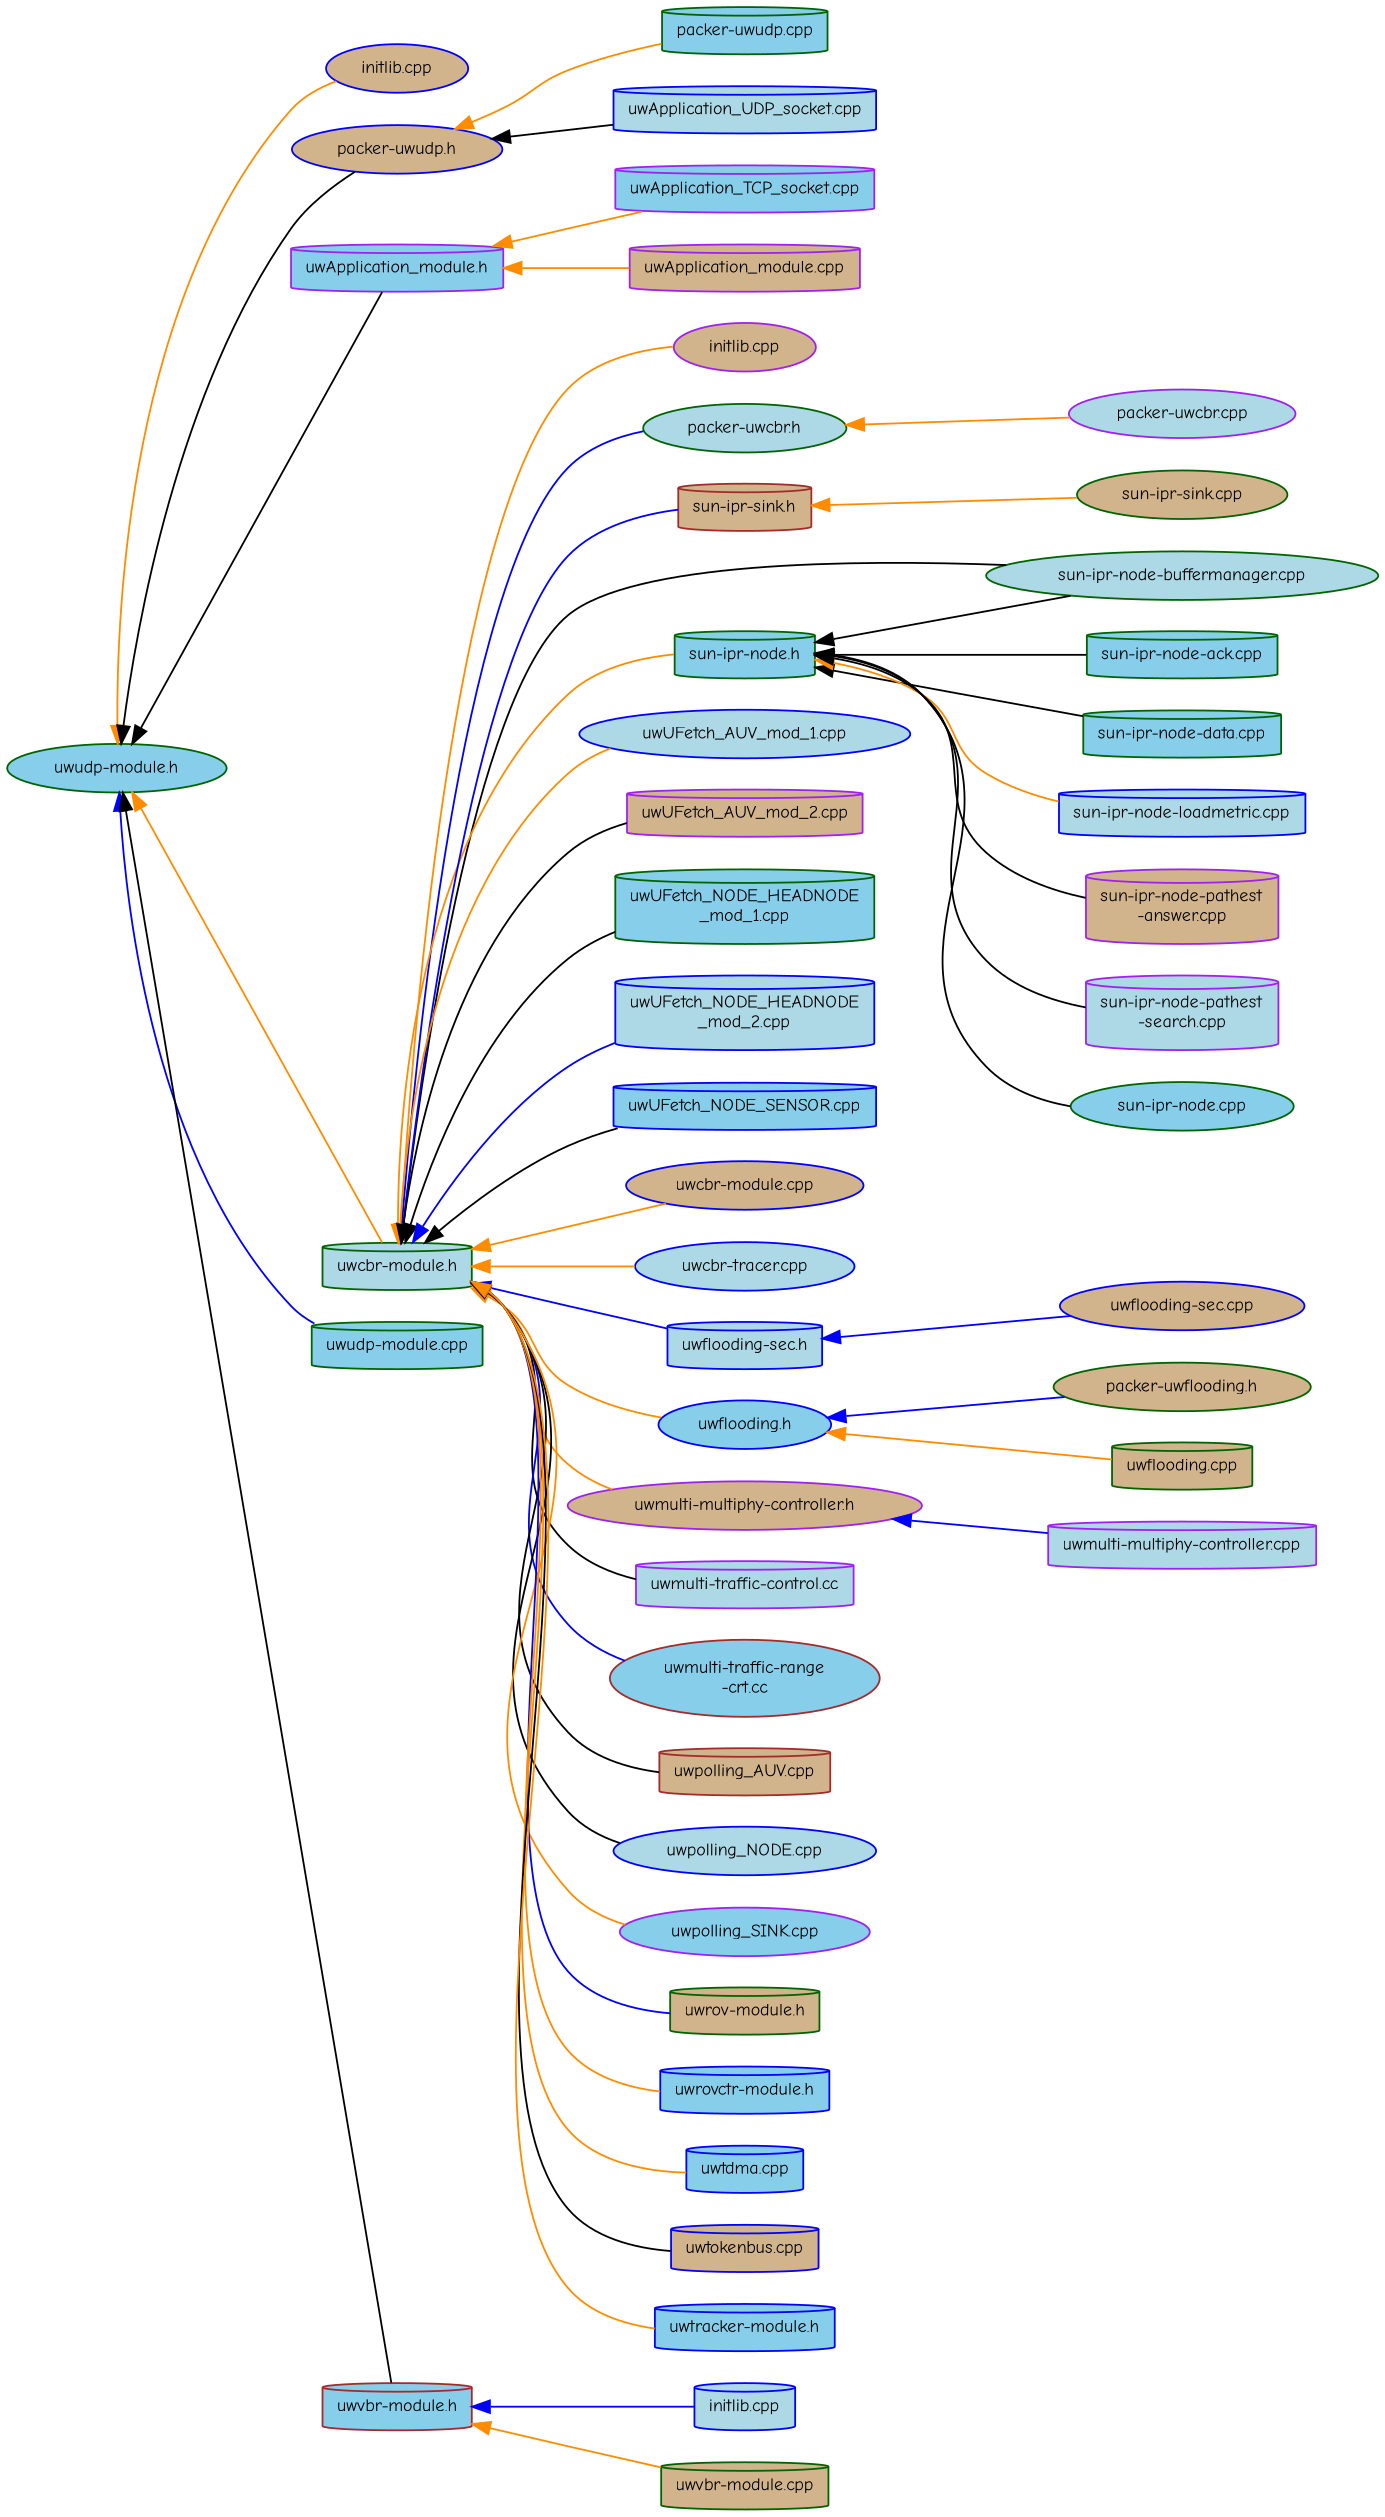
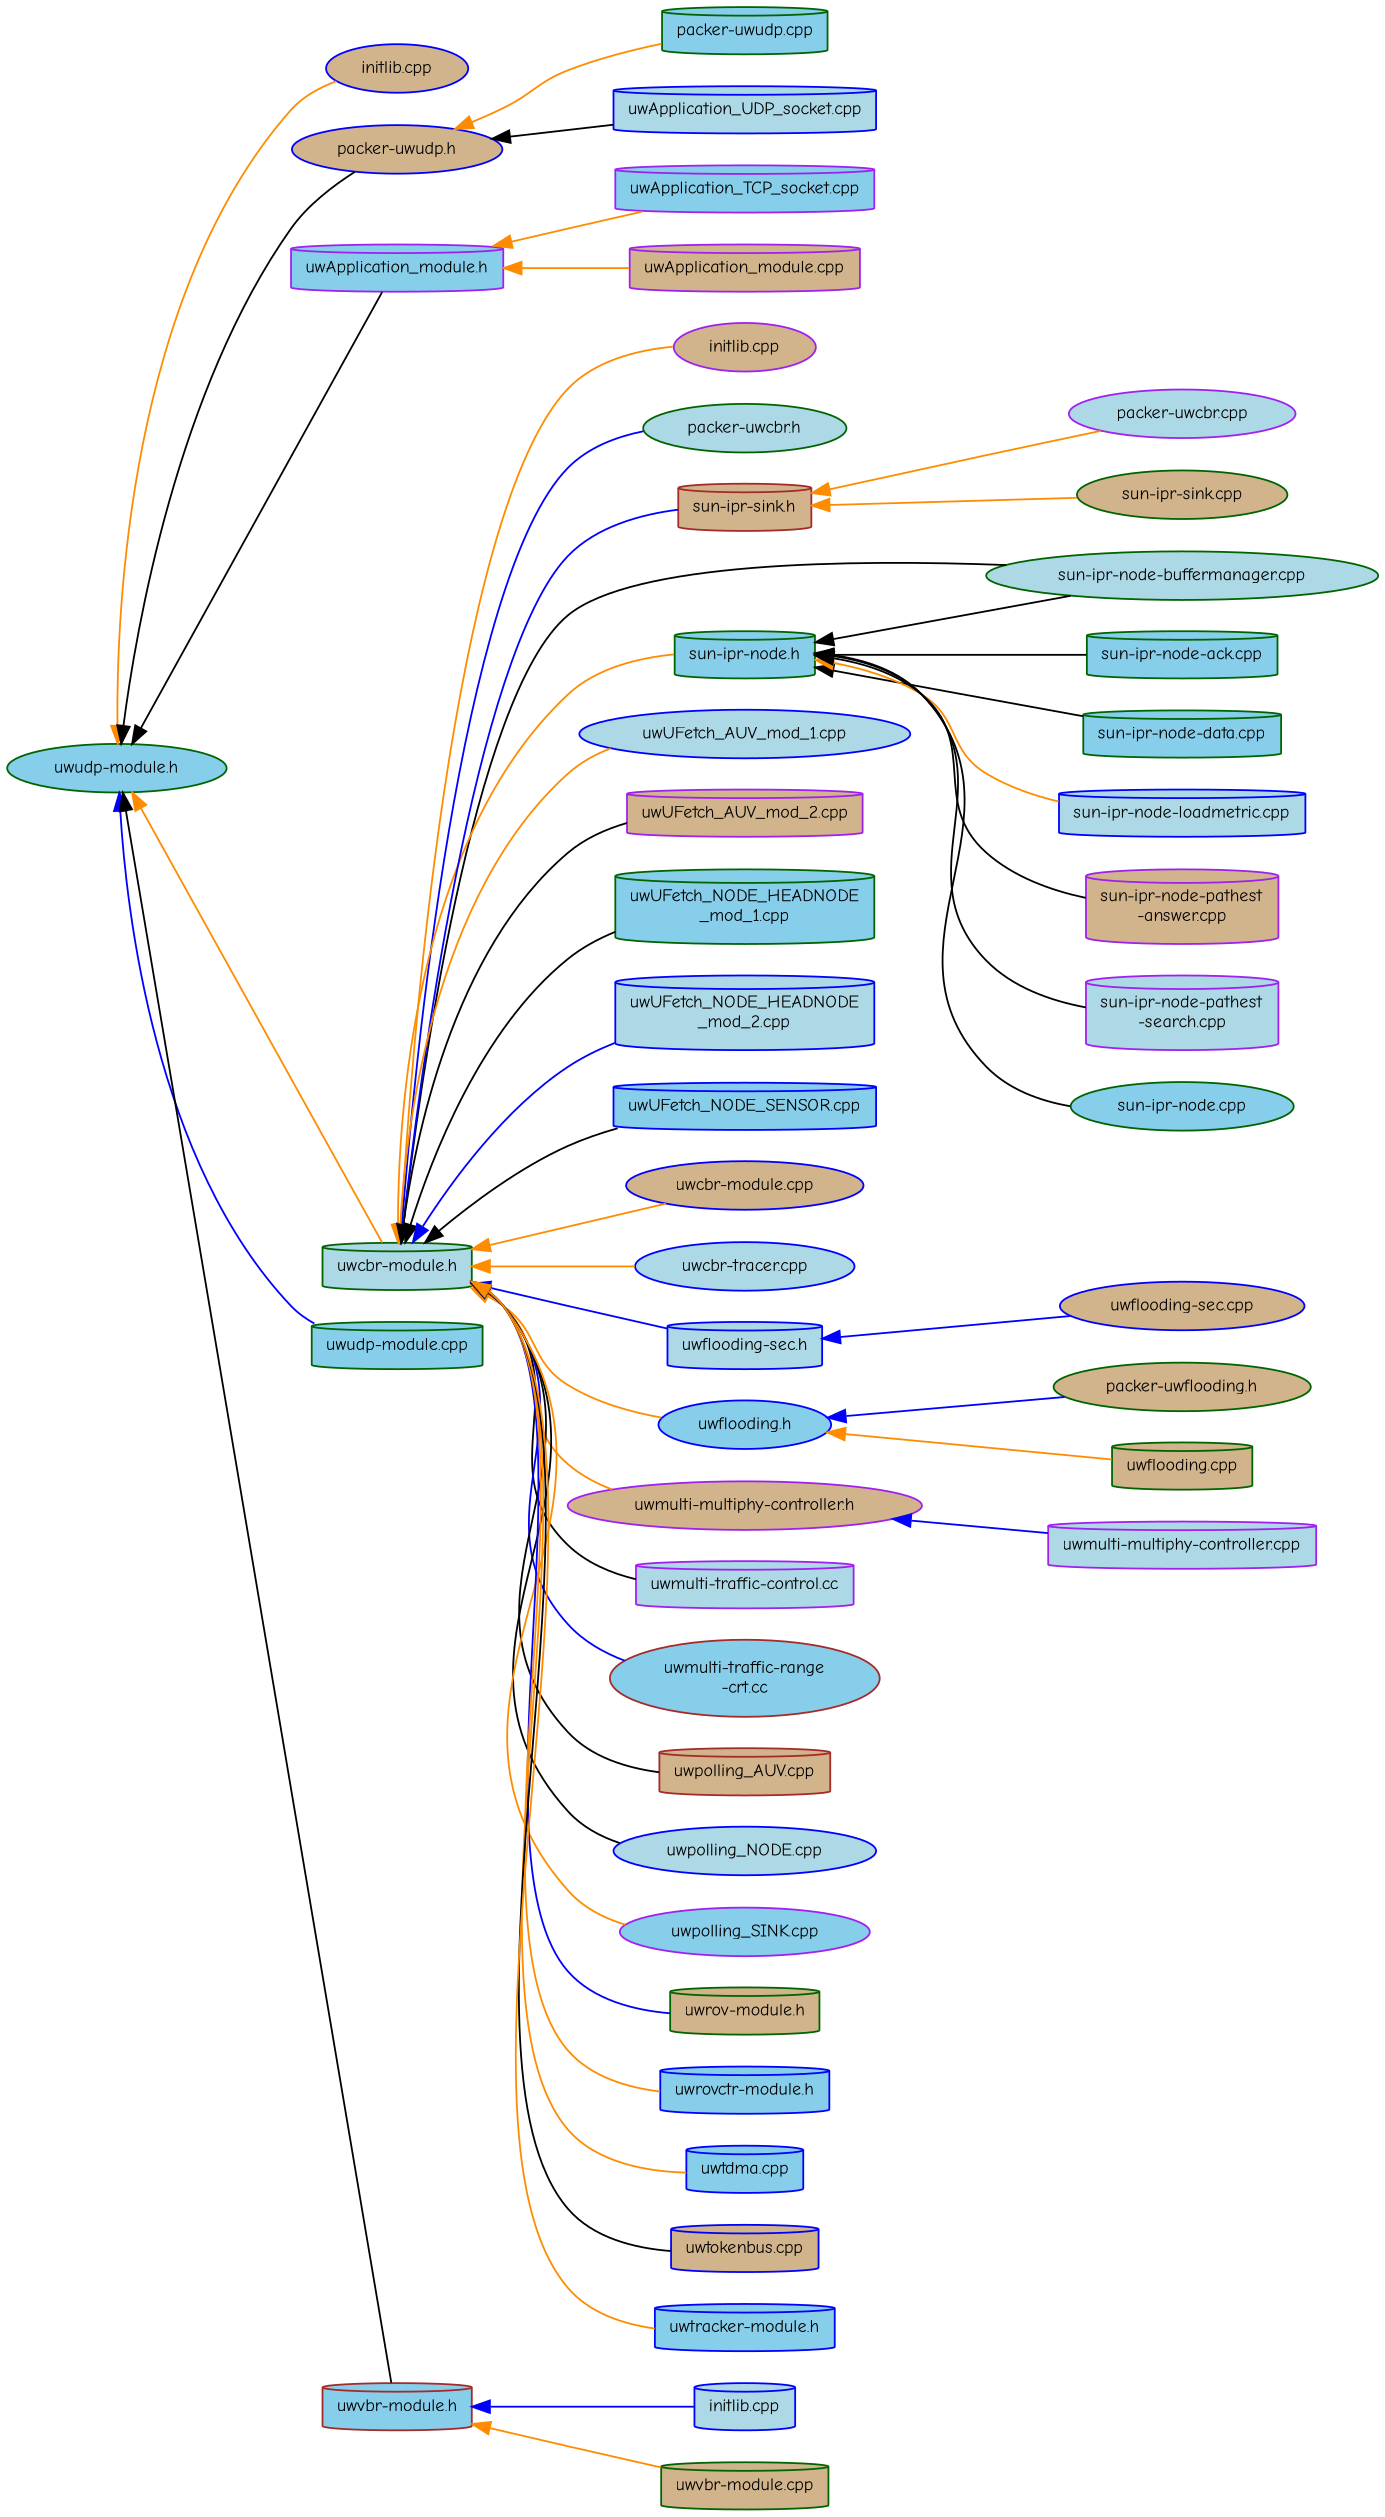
edge "packer-uwcbr.cpp" -> "packer-uwcbr.h": now "packer-uwcbr.cpp" -> "sun-ipr-sink.h"
